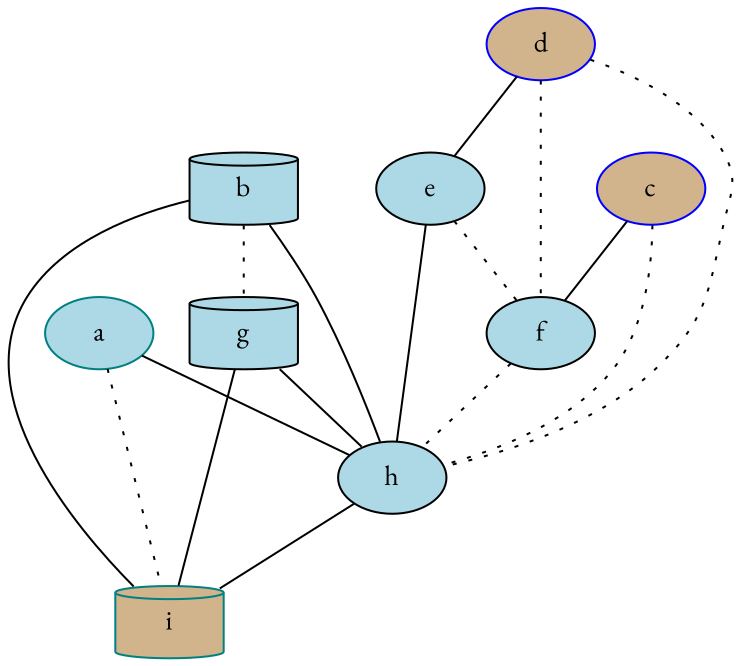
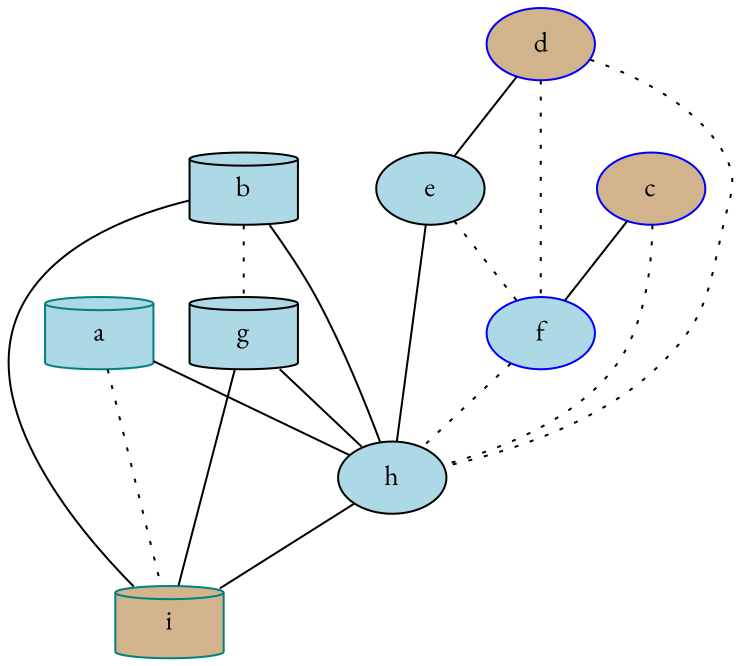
node "a": shape ellipse -> cylinder
node "f": color black -> blue
